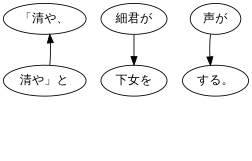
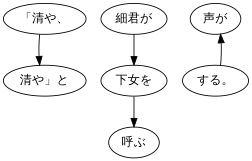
edge "声が" -> "する。": reversed
edge "清や」と" -> "「清や、": reversed
node "呼ぶ": added
